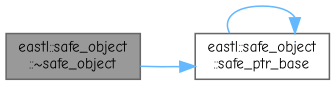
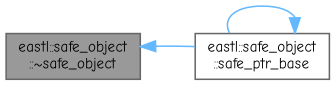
edge "eastl::safe_object ::~safe_object" -> "eastl::safe_object ::safe_ptr_base": reversed
